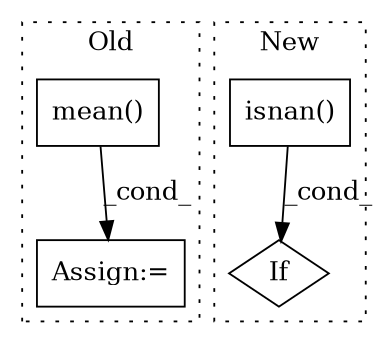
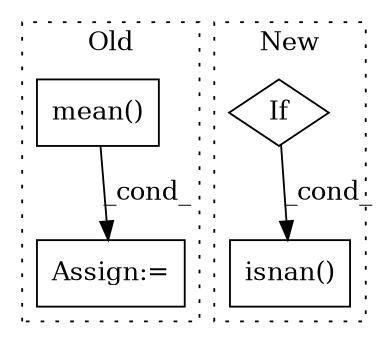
edge "isnan()" -> "If": reversed
